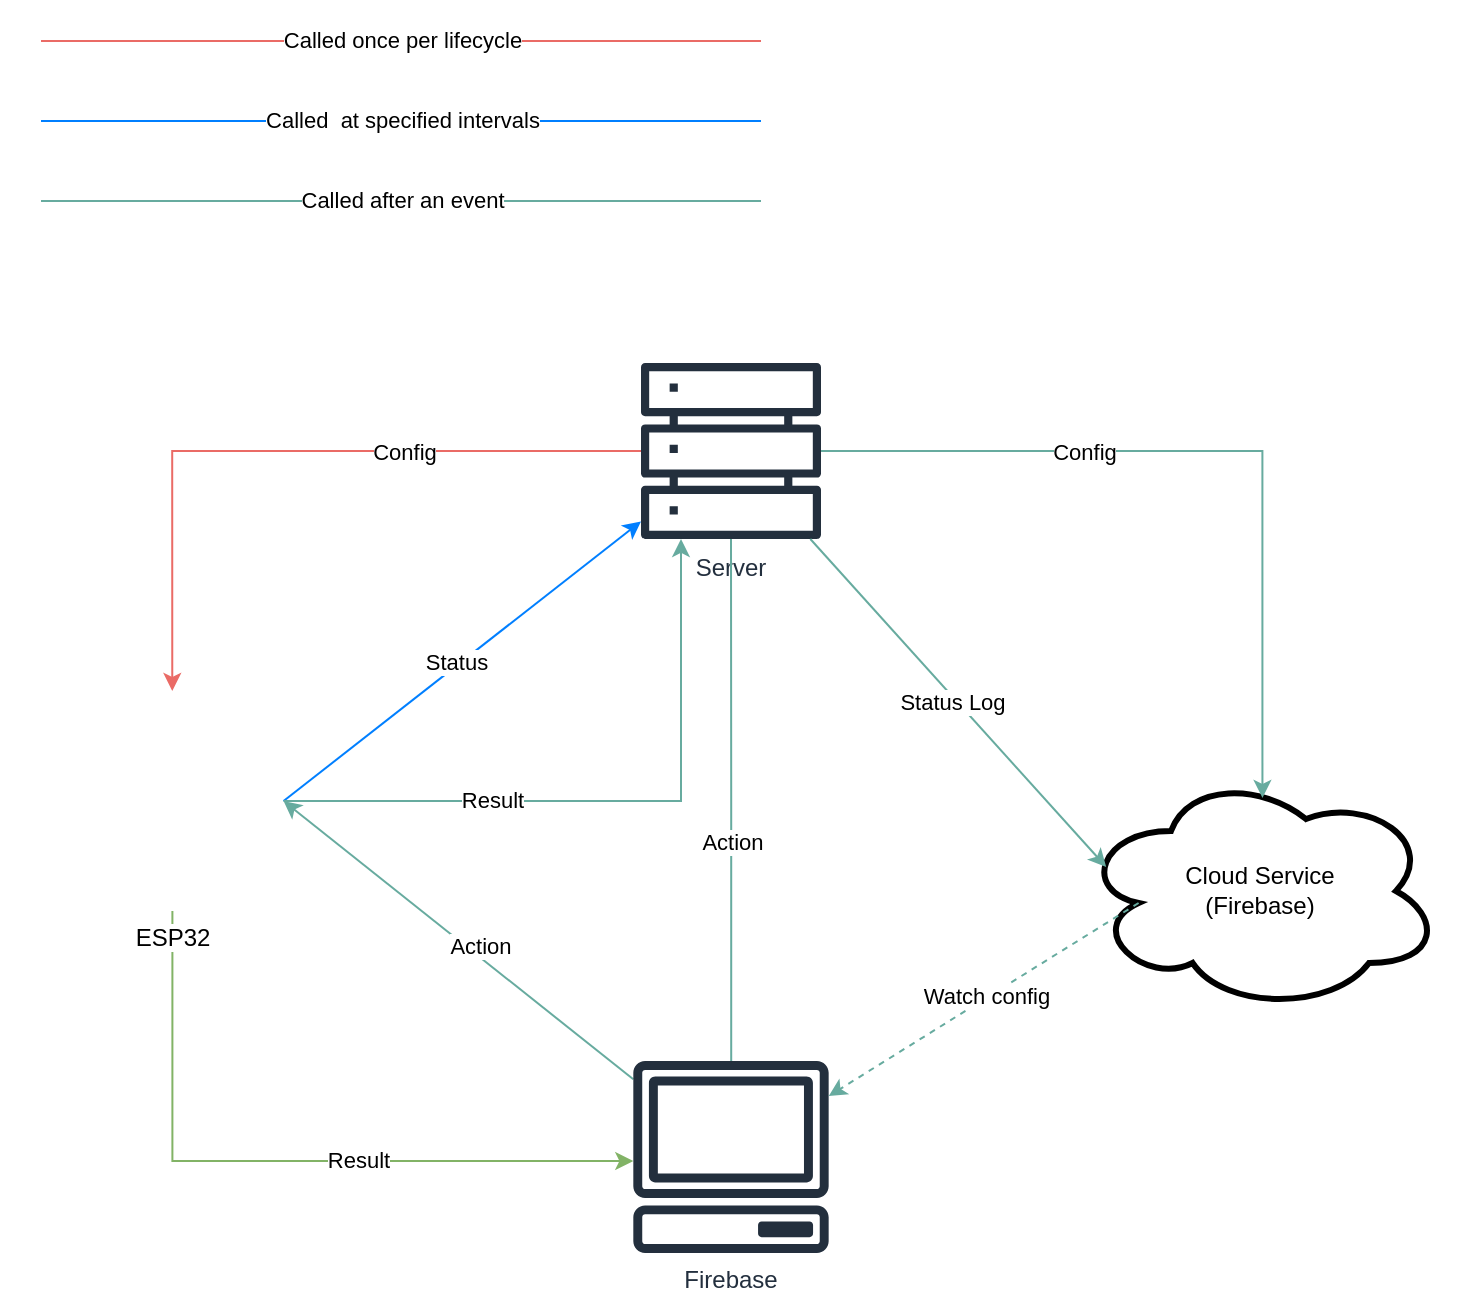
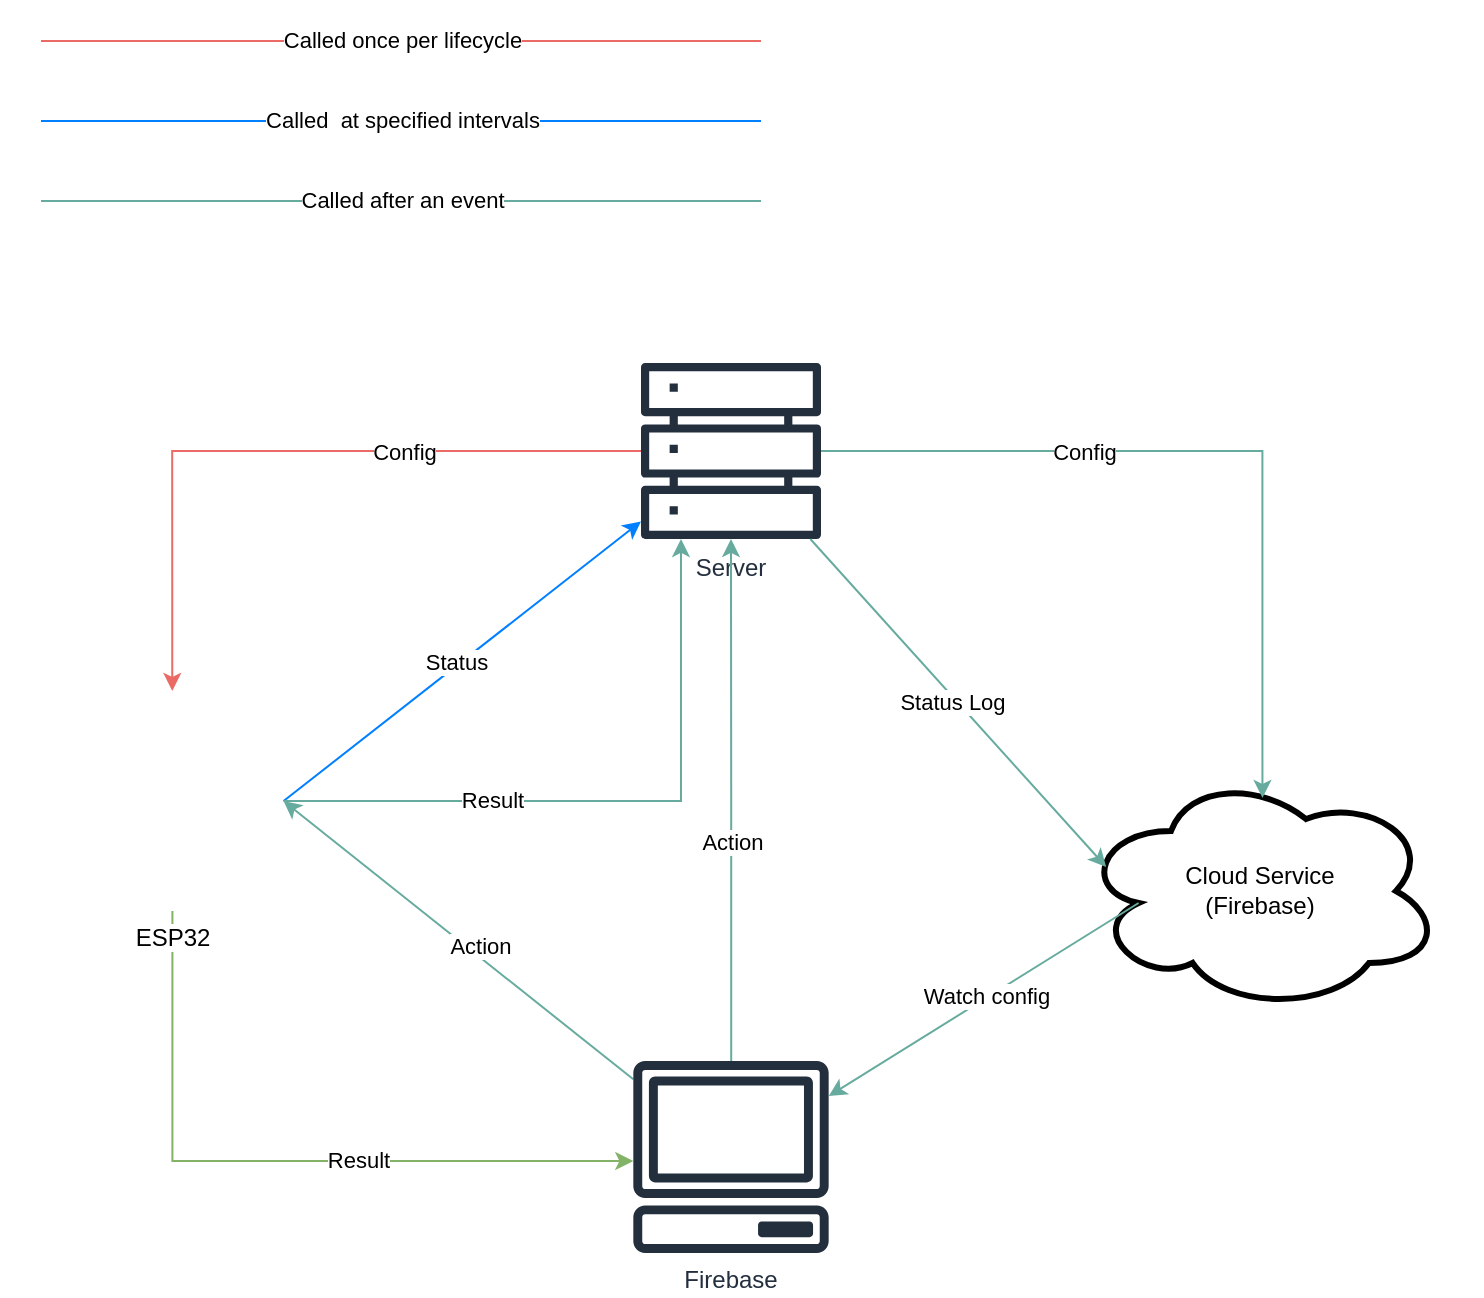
edge "Server" -- "Firebase": arrowhead none -> classic
edge "Cloud Service (Firebase)" -> "Firebase": style dashed -> solid
